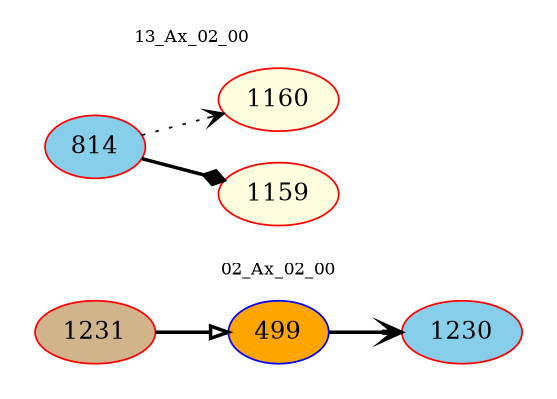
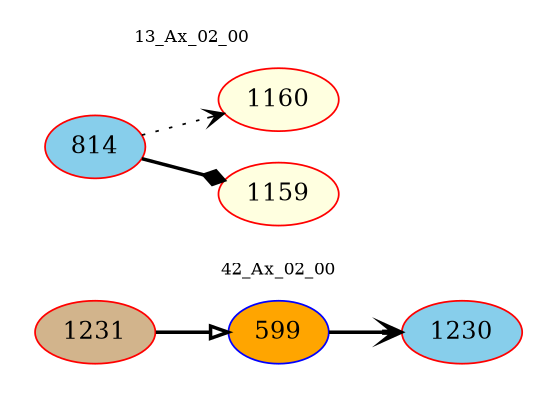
cluster "02_Ax_02_00": label "02_Ax_02_00" -> "42_Ax_02_00"
node "499": label "499" -> "599"
